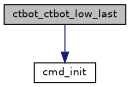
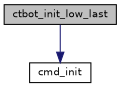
node "ctbot_ctbot_low_last": label "ctbot_ctbot_low_last" -> "ctbot_init_low_last"
